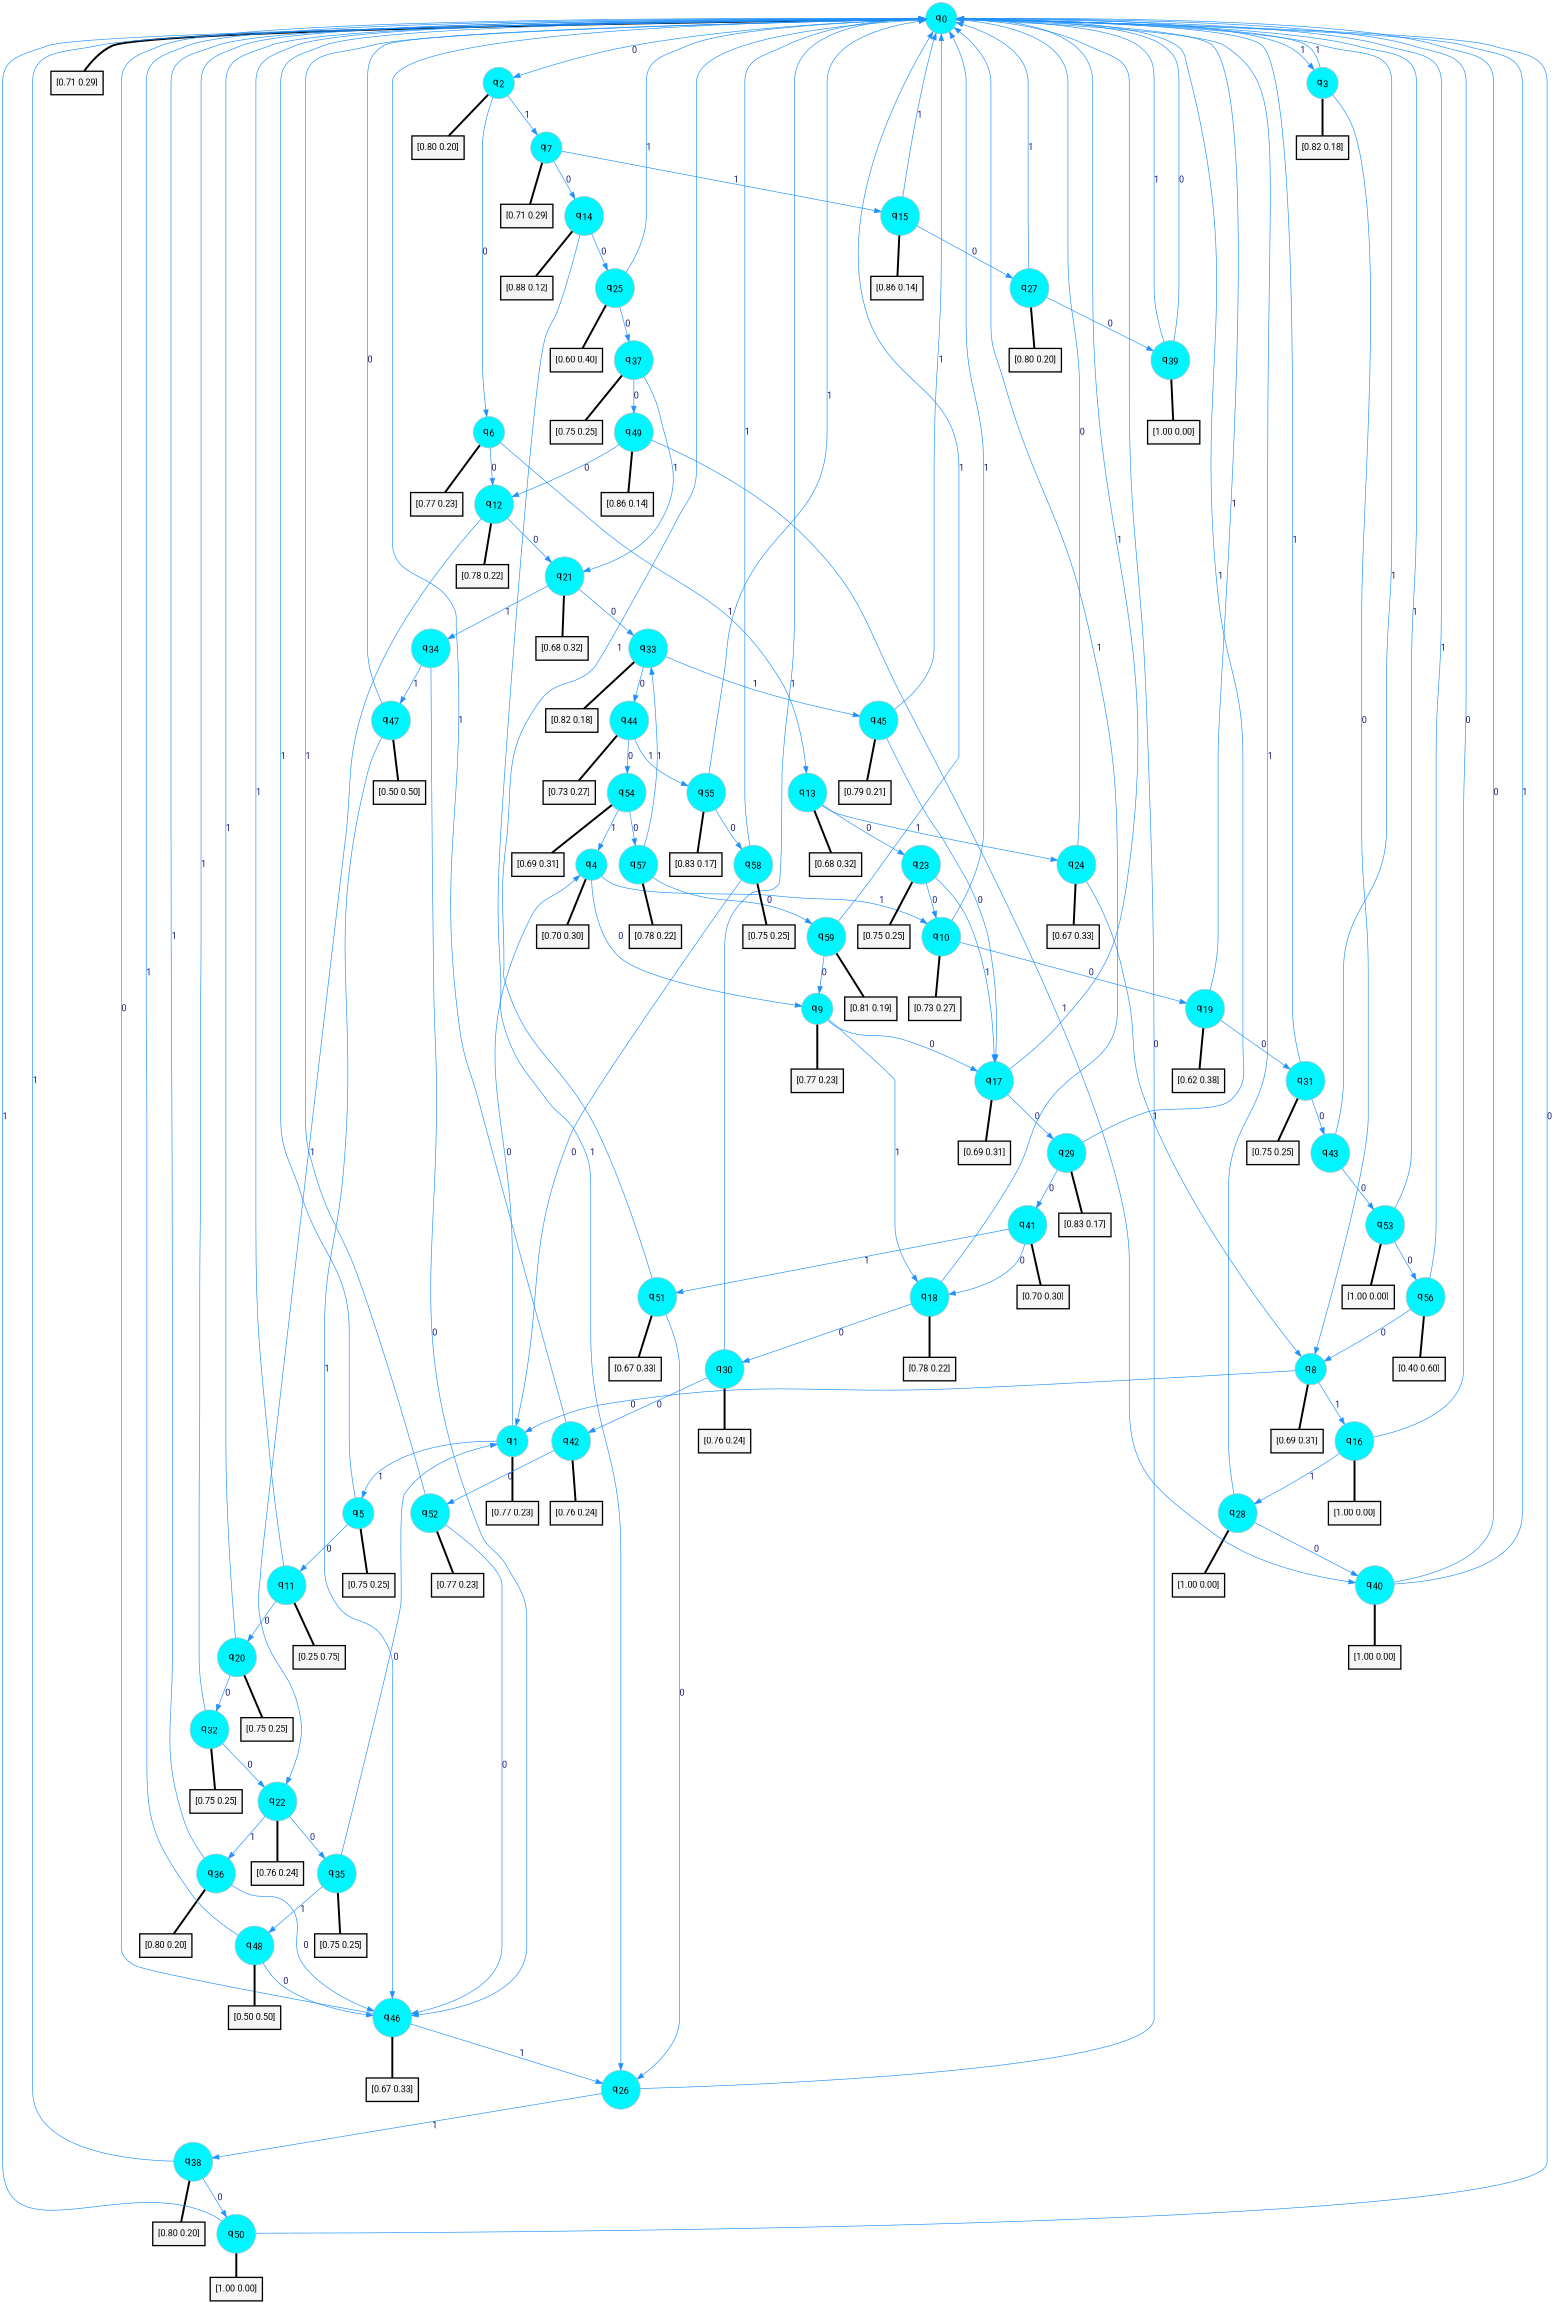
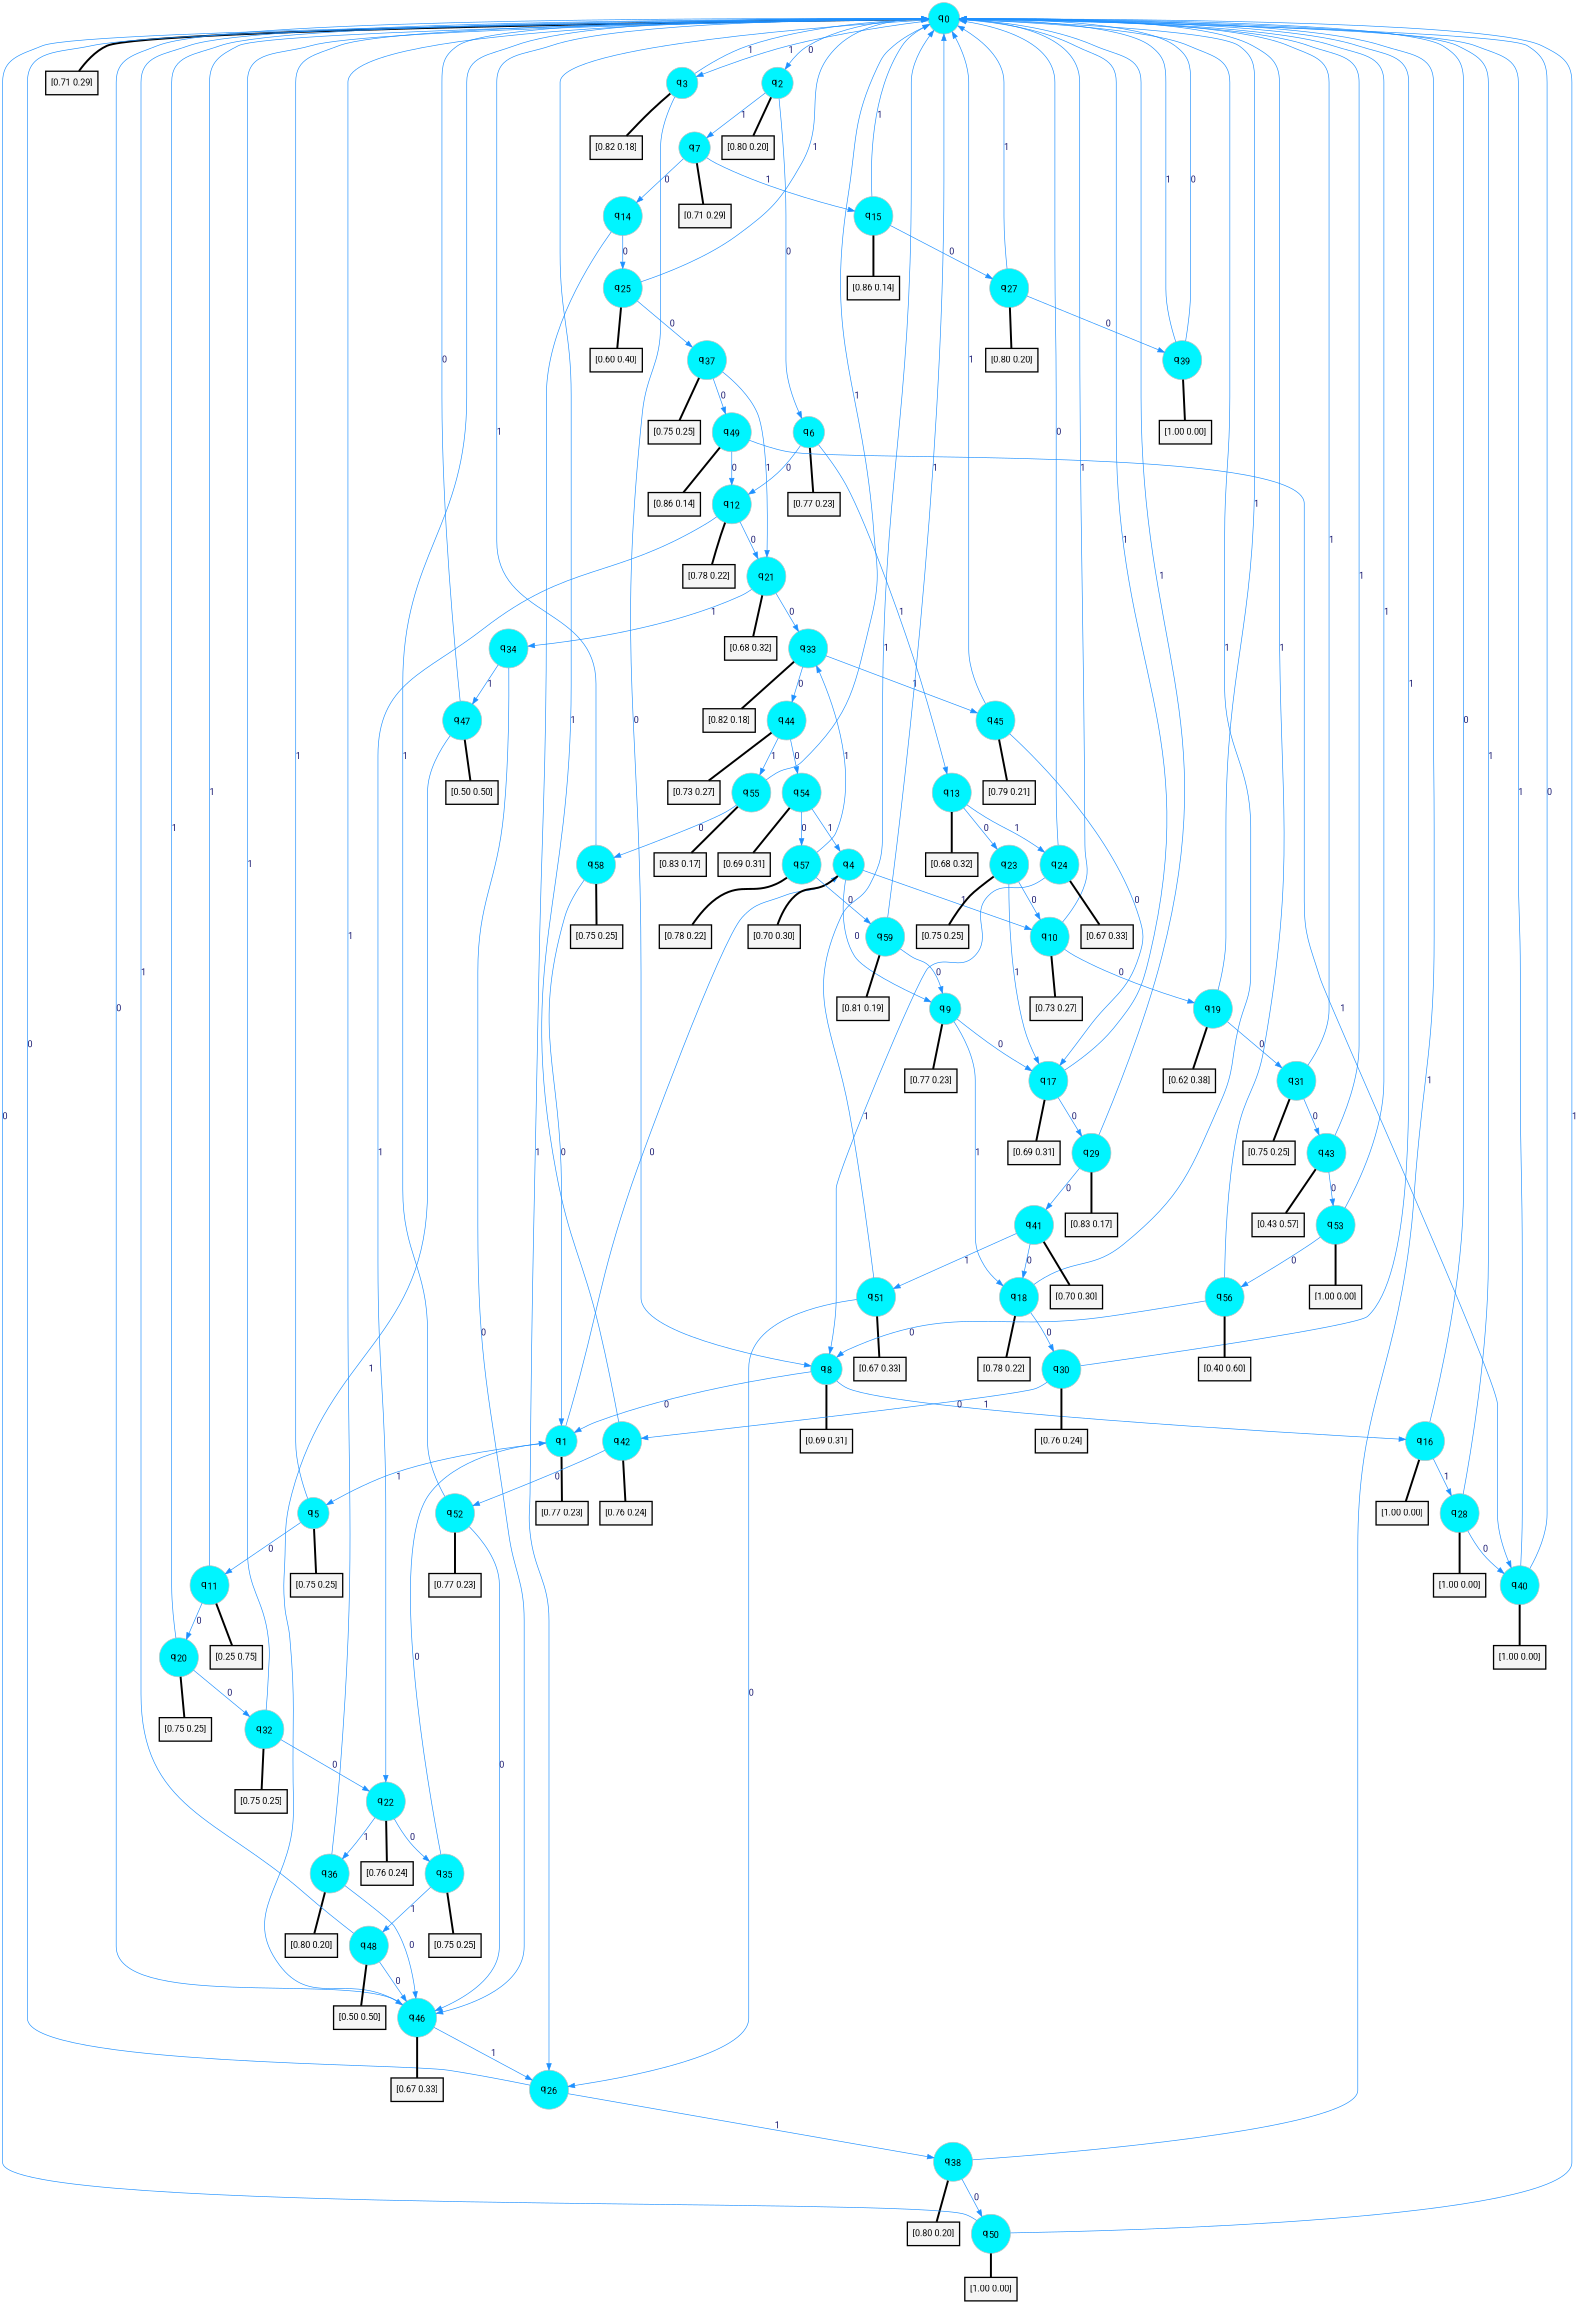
node "[0.88 0.12]": removed
node "[0.43 0.57]": added
